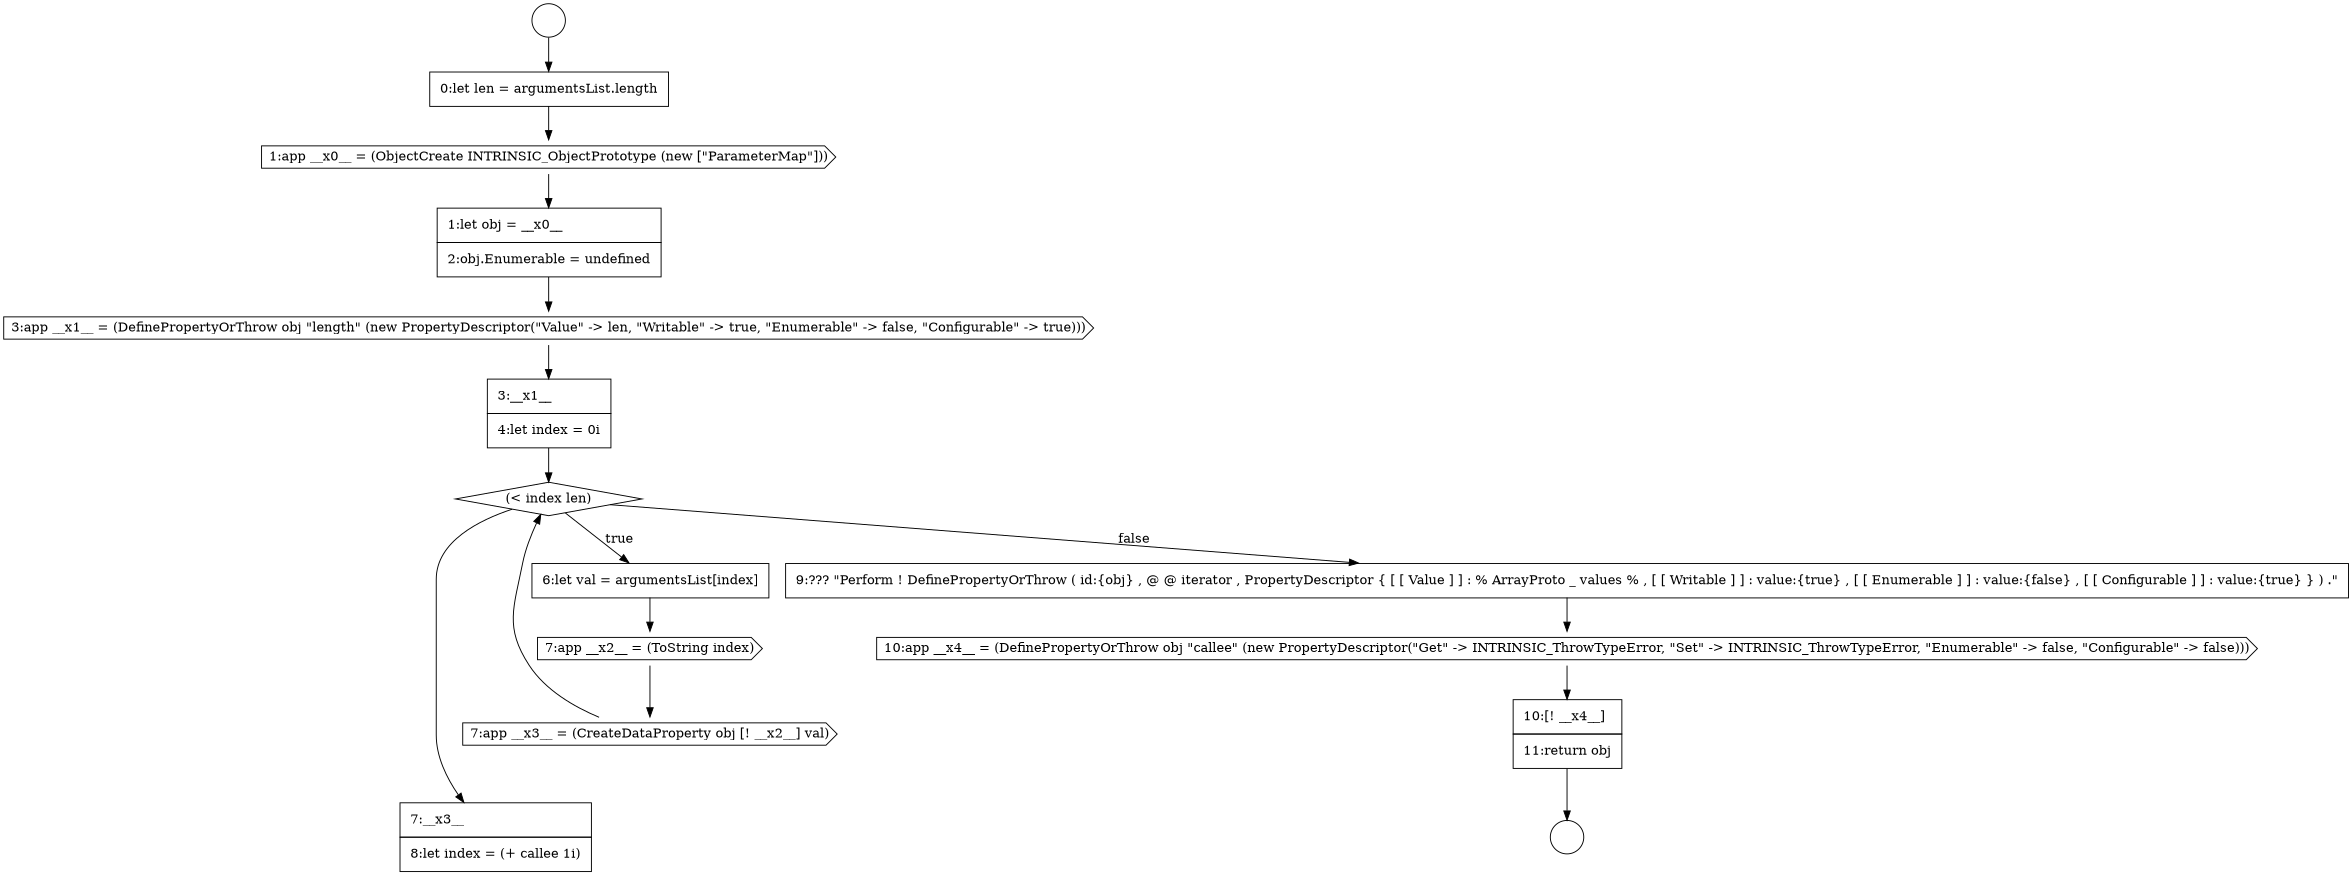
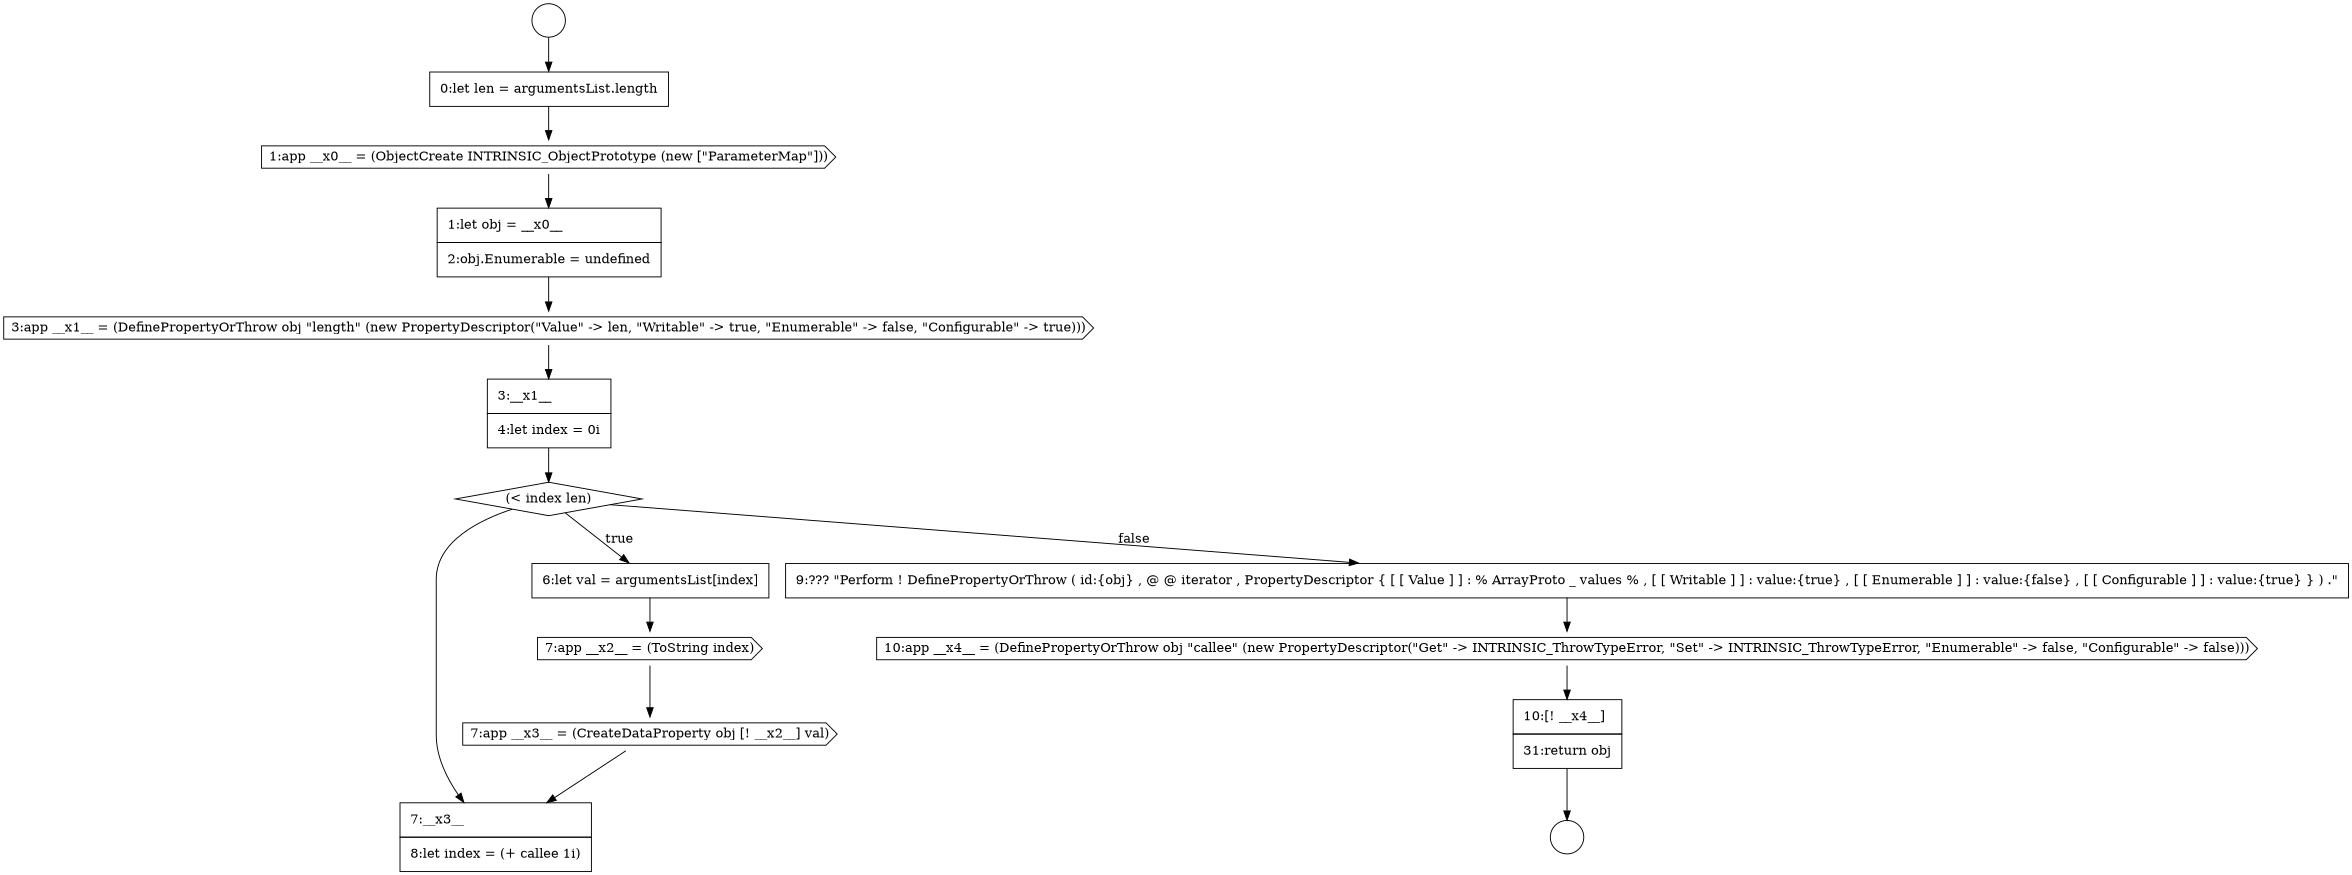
edge "7:app __x3__ = (CreateDataProperty obj [! __x2__] val)" -> "(< index len)": now "7:app __x3__ = (CreateDataProperty obj [! __x2__] val)" -> "7:__x3__"
node "10:[! __x4__]": text "11:return obj" -> "31:return obj"
